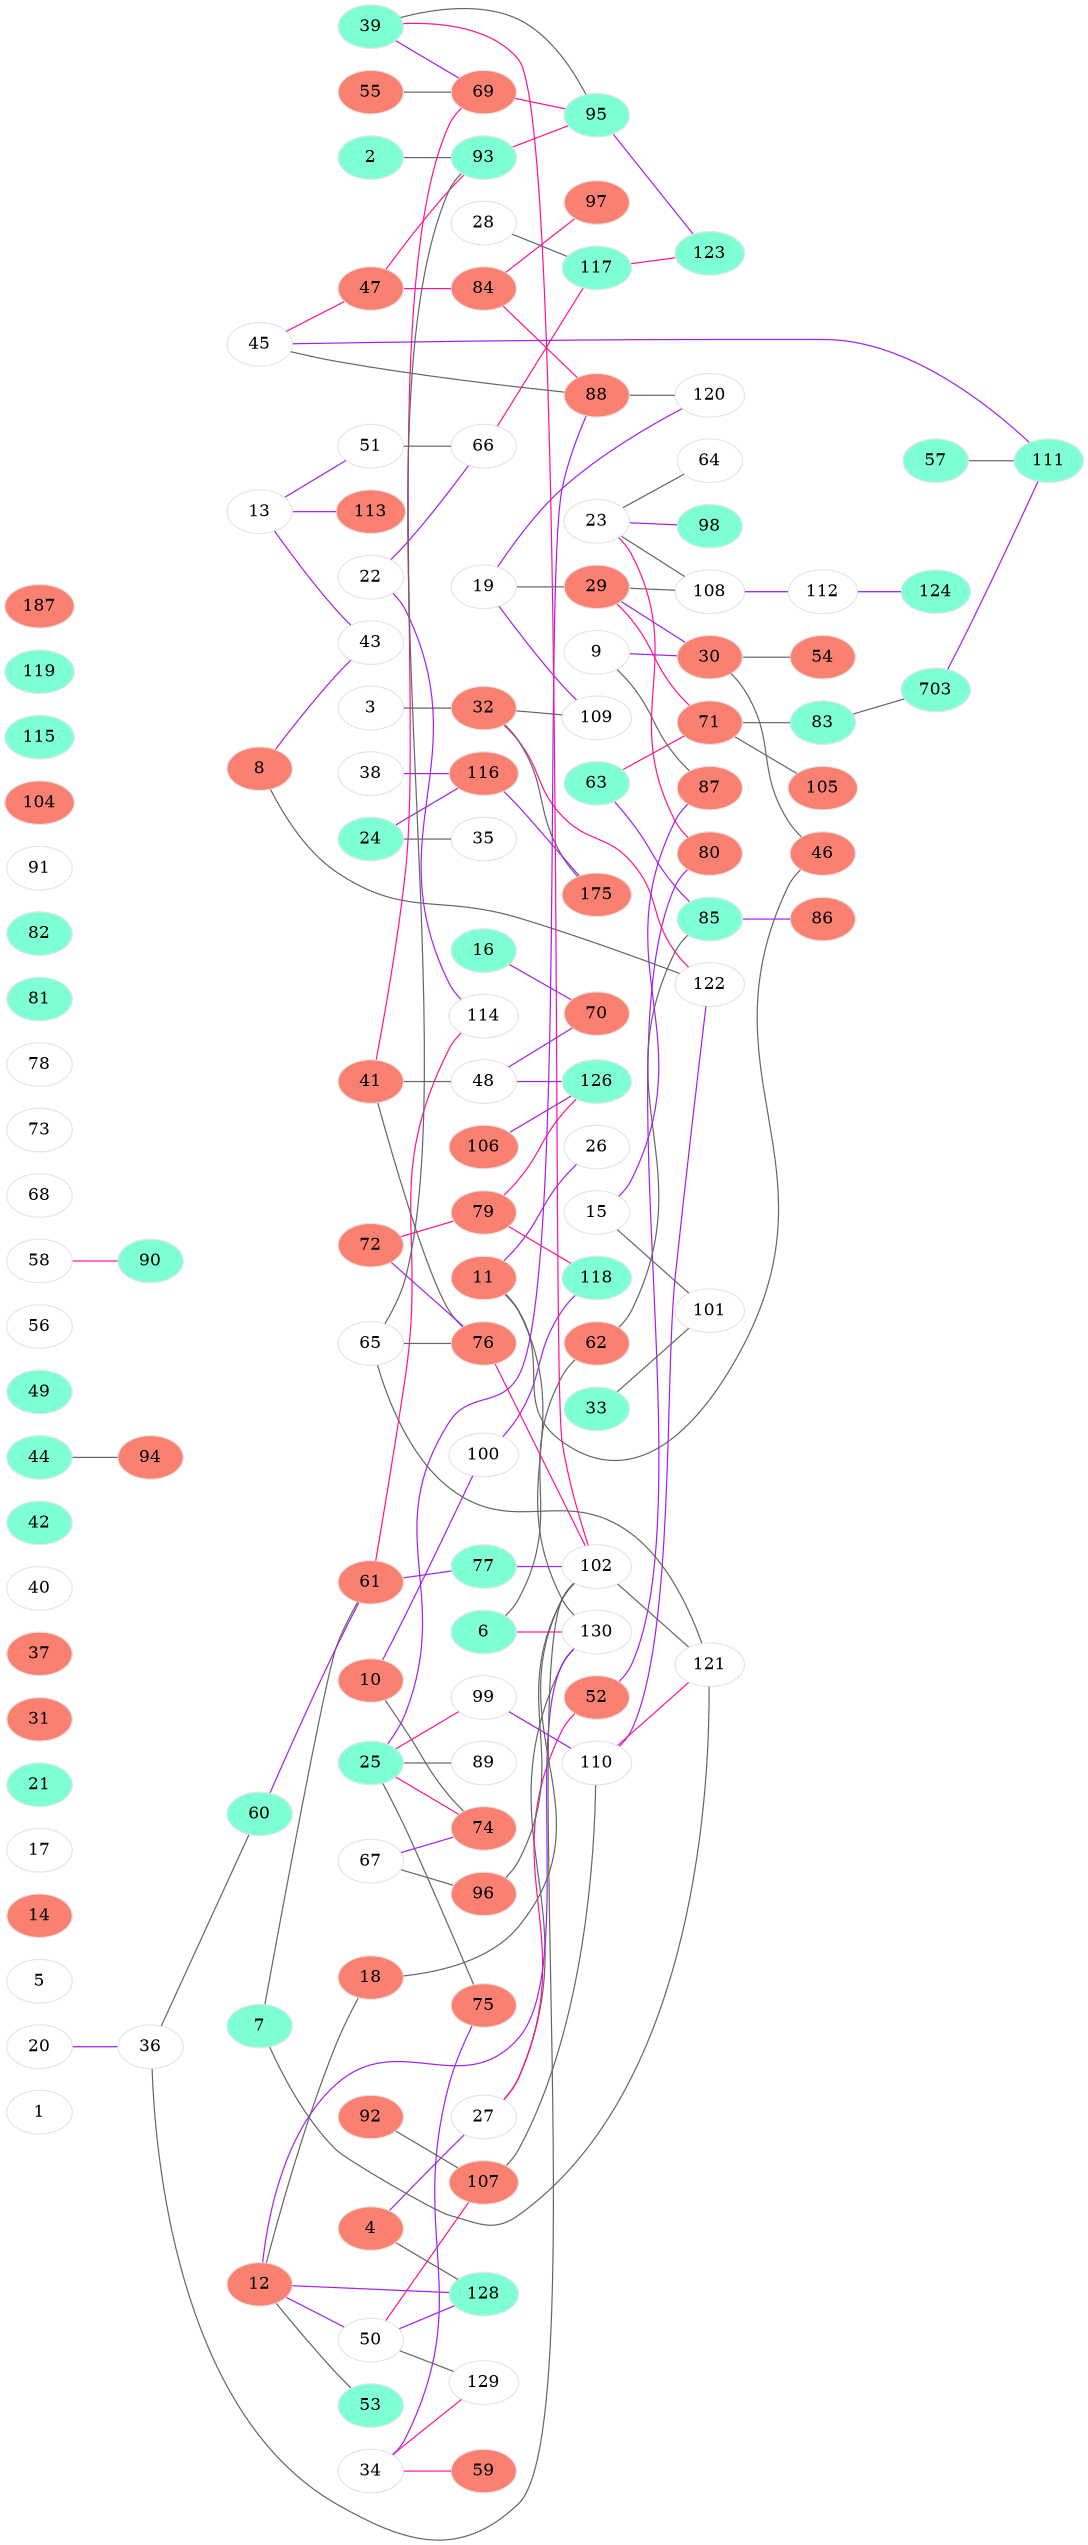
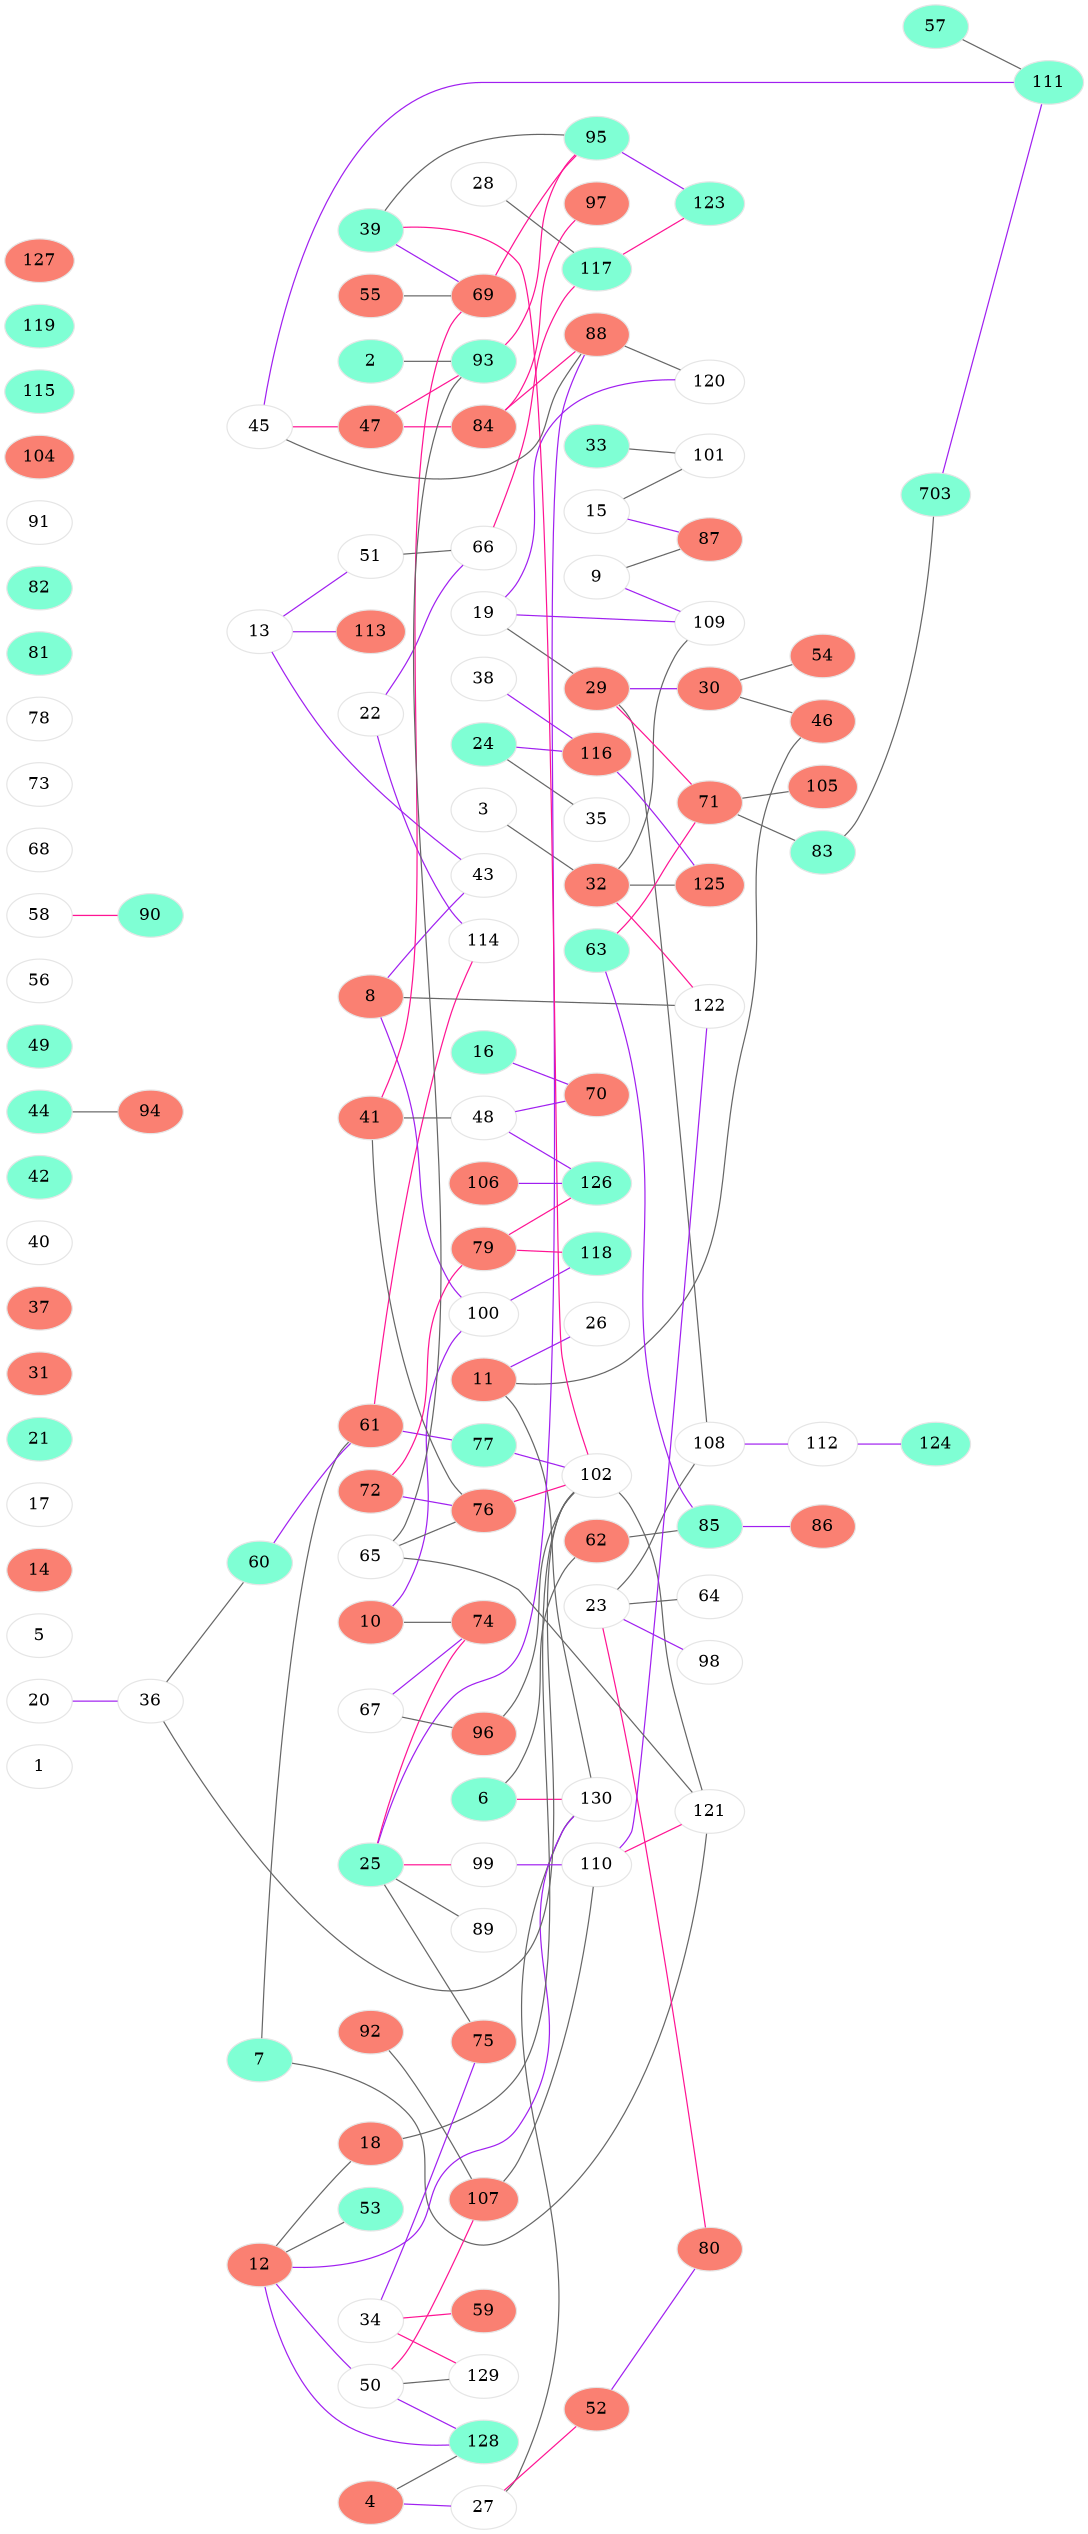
node "98": fillcolor aquamarine -> white
node "187": label "187" -> "127"
edge "9" -- "30": now "9" -- "109"
node "175": label "175" -> "125"
edge "8" -- "100": added
